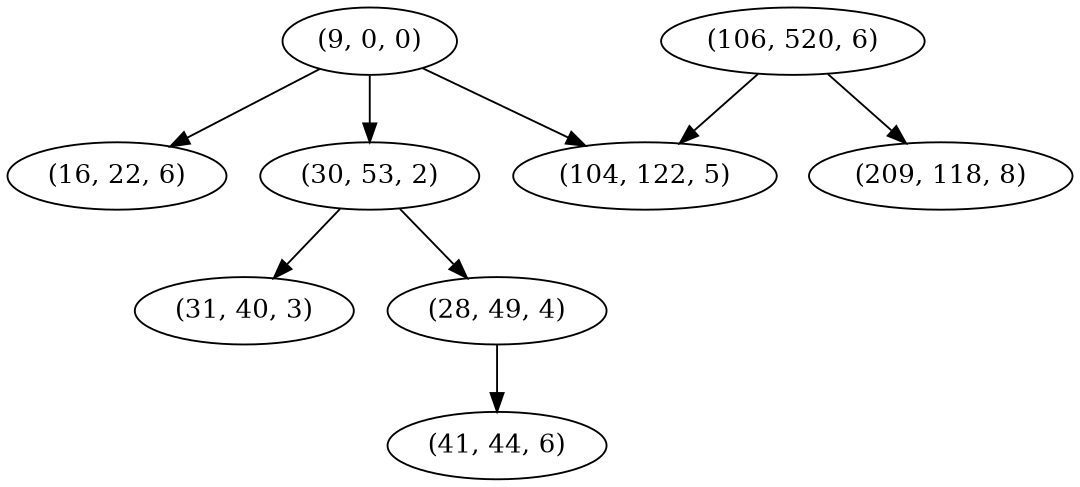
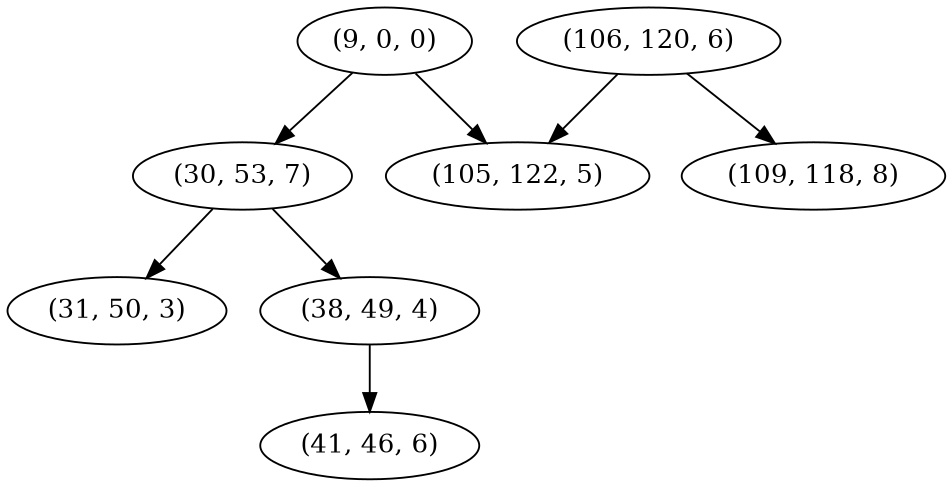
node "(106, 520, 6)": label "(106, 520, 6)" -> "(106, 120, 6)"
node "(16, 22, 6)": removed
node "(30, 53, 2)": label "(30, 53, 2)" -> "(30, 53, 7)"
node "(104, 122, 5)": label "(104, 122, 5)" -> "(105, 122, 5)"
node "(209, 118, 8)": label "(209, 118, 8)" -> "(109, 118, 8)"
node "(31, 40, 3)": label "(31, 40, 3)" -> "(31, 50, 3)"
node "(28, 49, 4)": label "(28, 49, 4)" -> "(38, 49, 4)"
node "(41, 44, 6)": label "(41, 44, 6)" -> "(41, 46, 6)"
